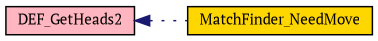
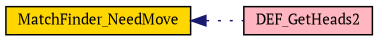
edge "MatchFinder_NeedMove" -> "DEF_GetHeads2": reversed
